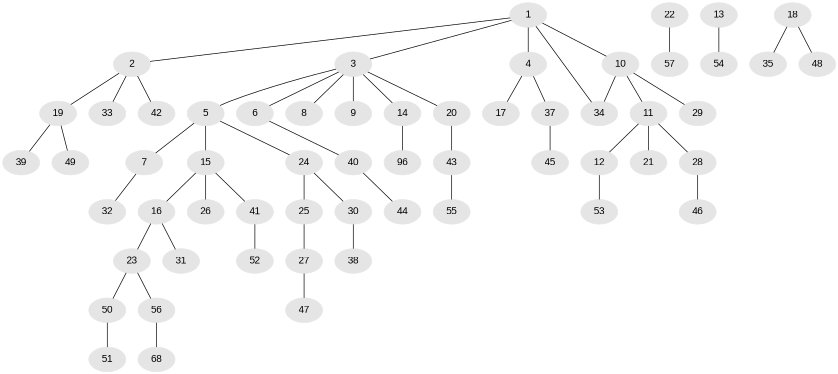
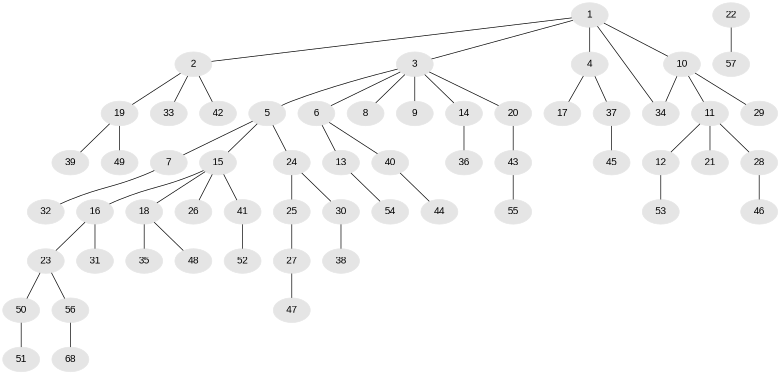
edge "6" -- "13": added
node "96": label "96" -> "36"
edge "15" -- "18": added
